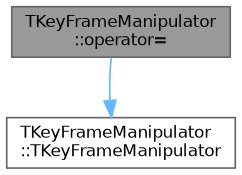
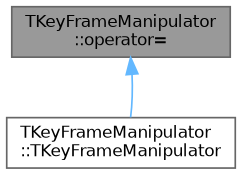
edge "TKeyFrameManipulator ::operator=" -> "TKeyFrameManipulator ::TKeyFrameManipulator": reversed
